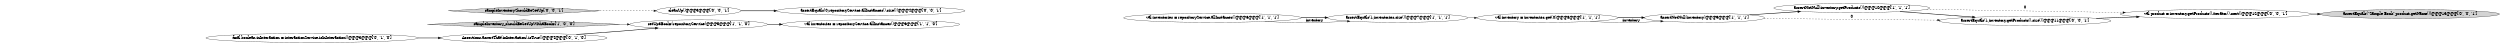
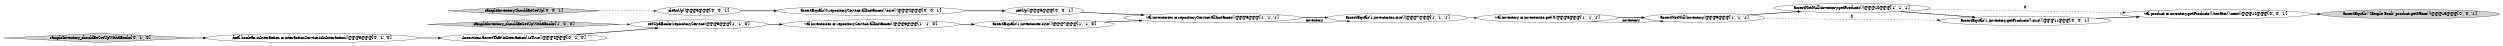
node "setUp()@@@5@@@['0', '0', '1']": added
node "assertEquals(1,inventories.size())@@@7@@@['1', '1', '0']": added
node "sampleInventory_shouldBeSetUpWith3Books['0', '1', '0']": added
